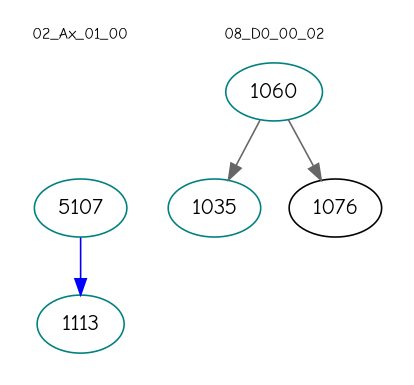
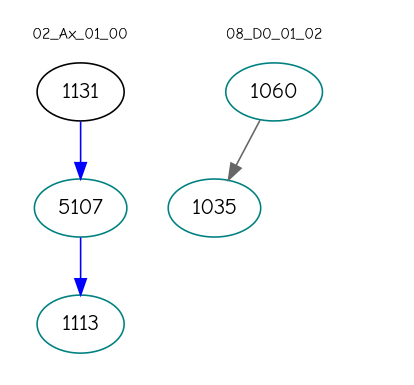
cluster "08_D0_00_02": label "08_D0_00_02" -> "08_D0_01_02"
node "1131": added
node "1076": removed
